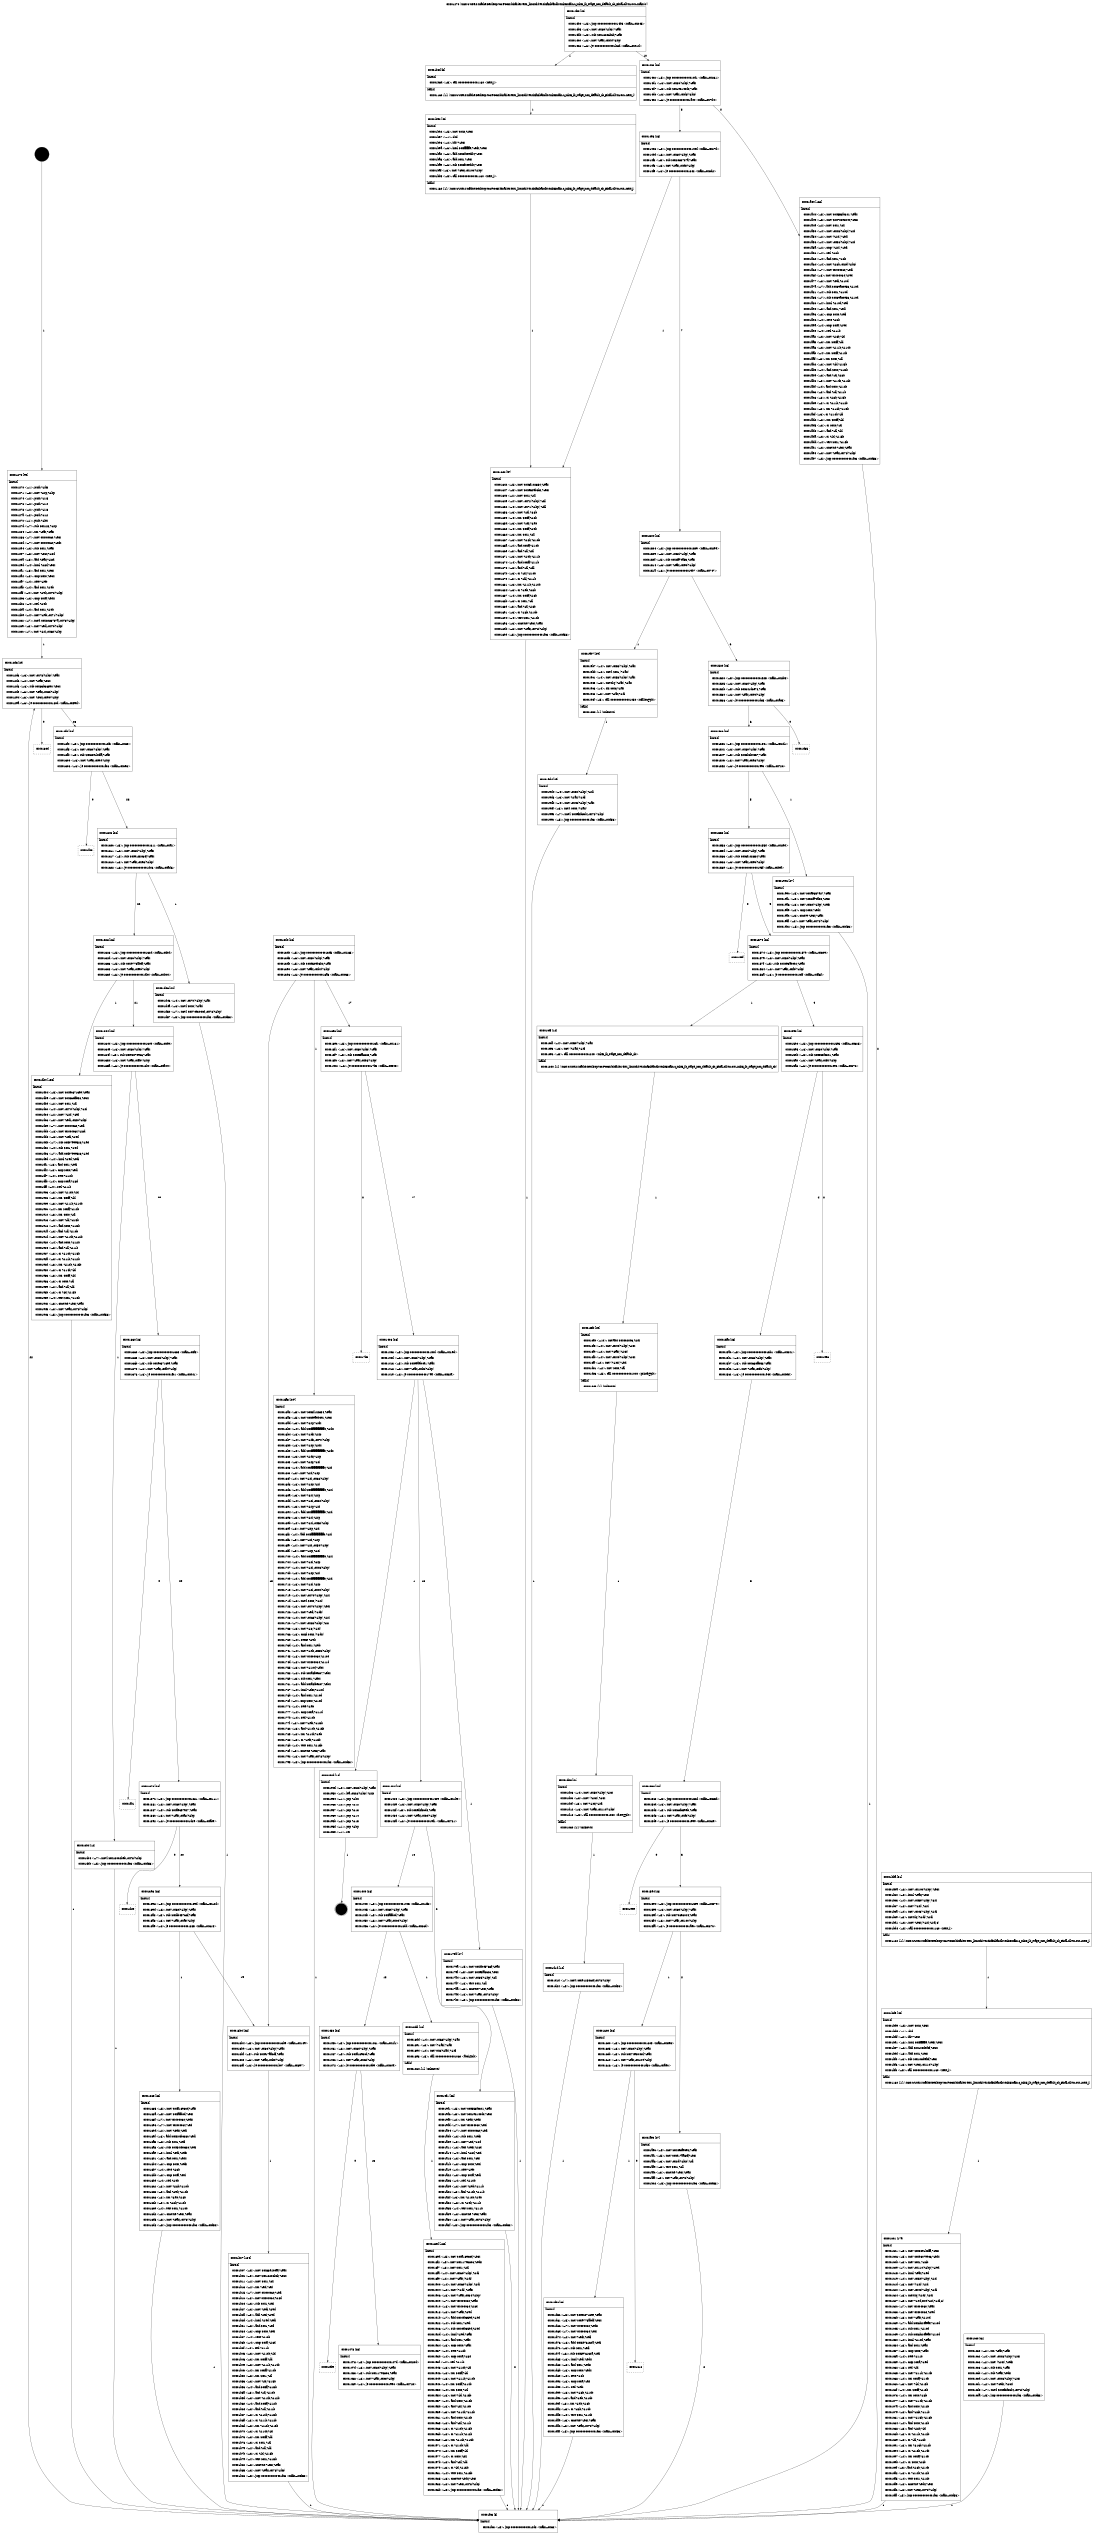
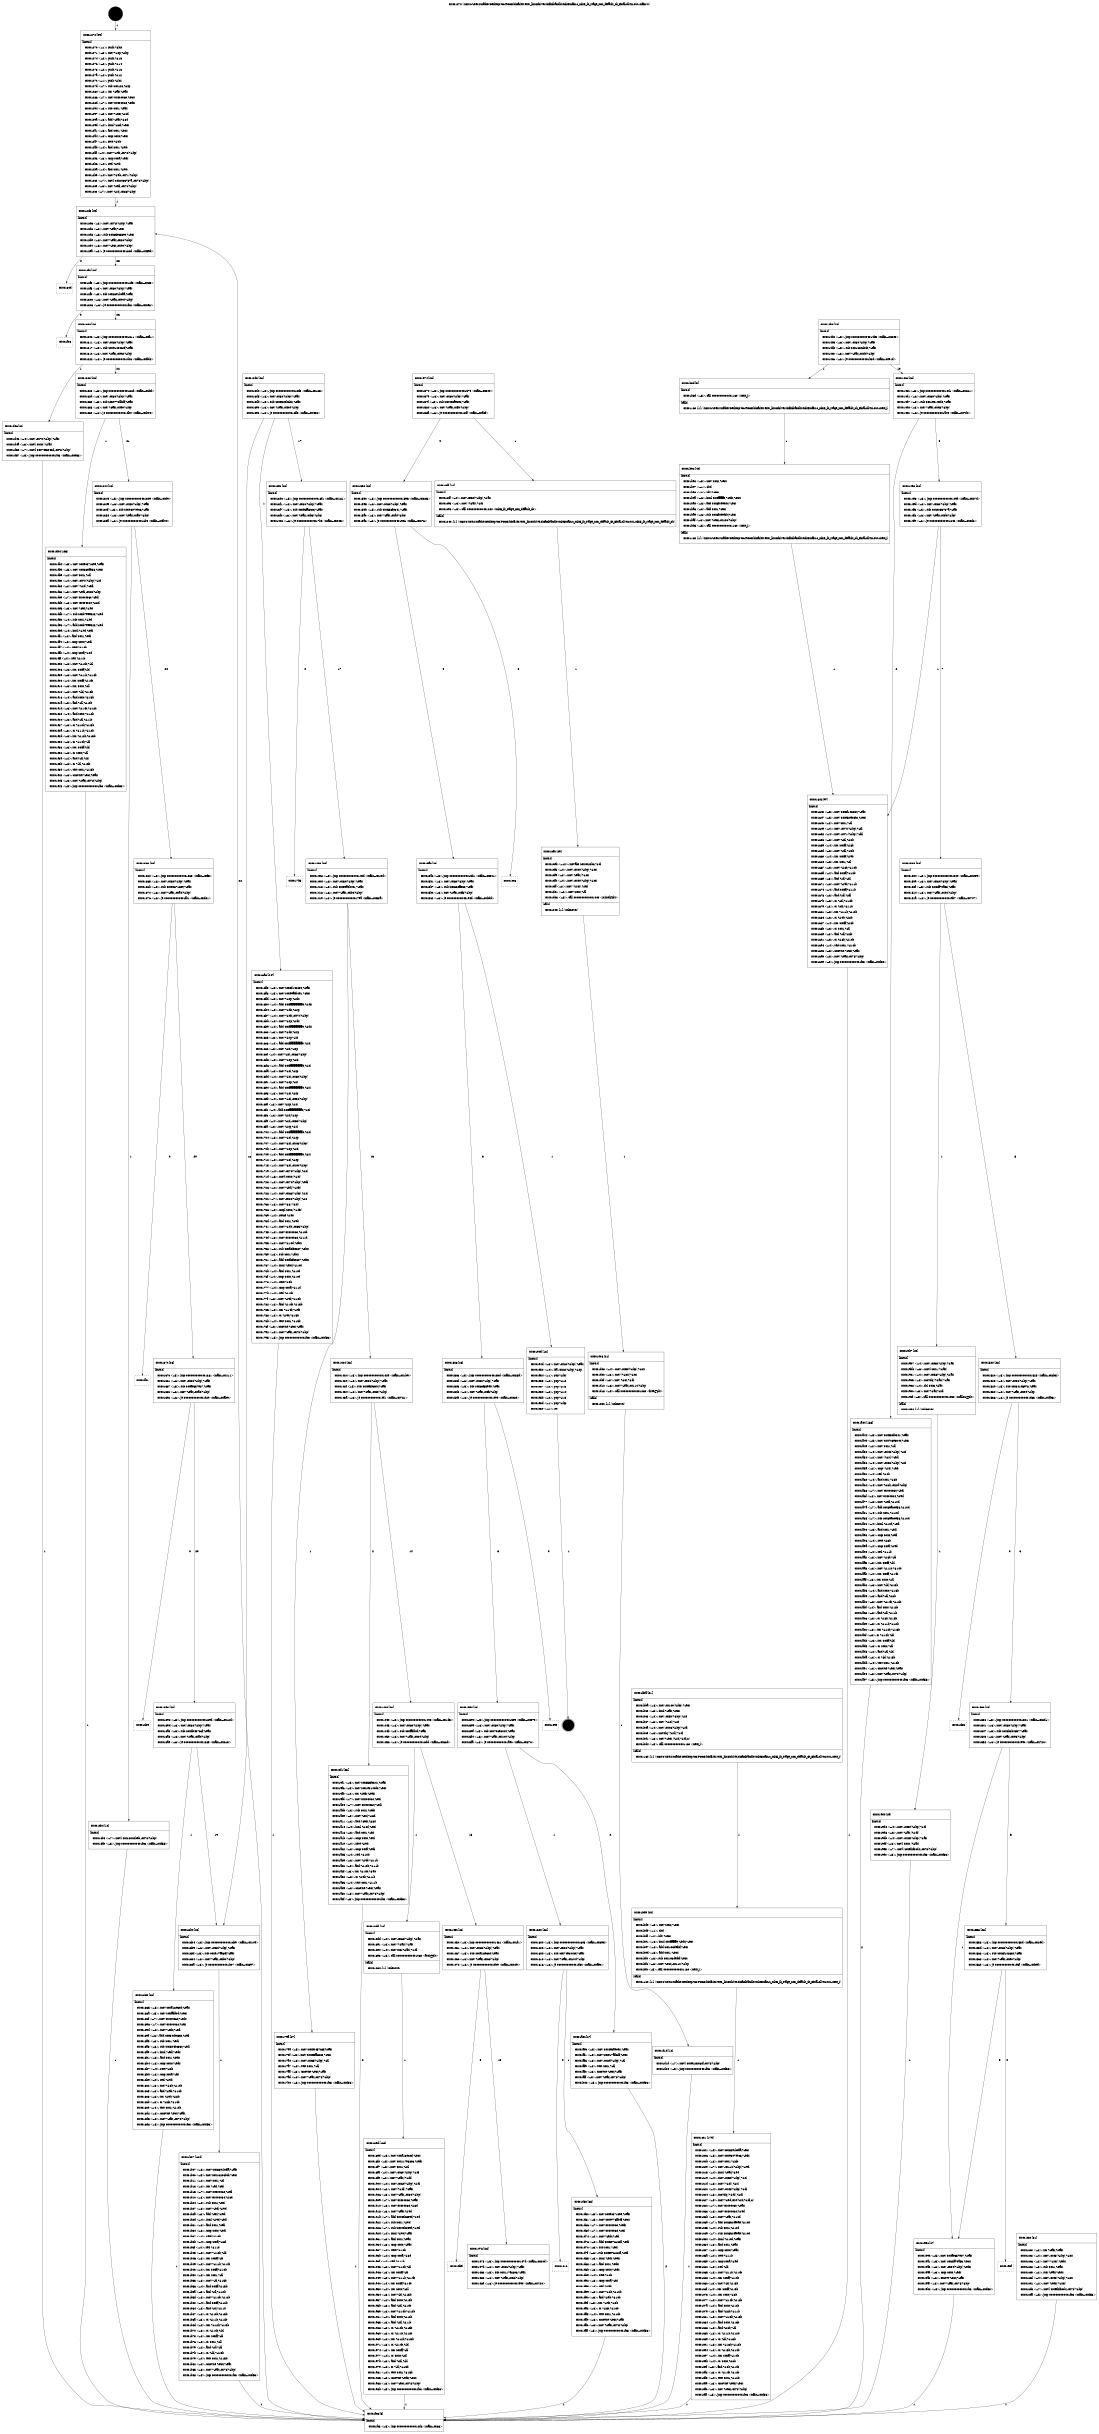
edge "0x401558 [28]" -> "0x401574 [28]": now "0x401558 [28]" -> "0x40199c [27]"
edge "0x401408 [28]" -> "0x401e4d [18]": now "0x4015ac [28]" -> "0x401e4d [18]"
